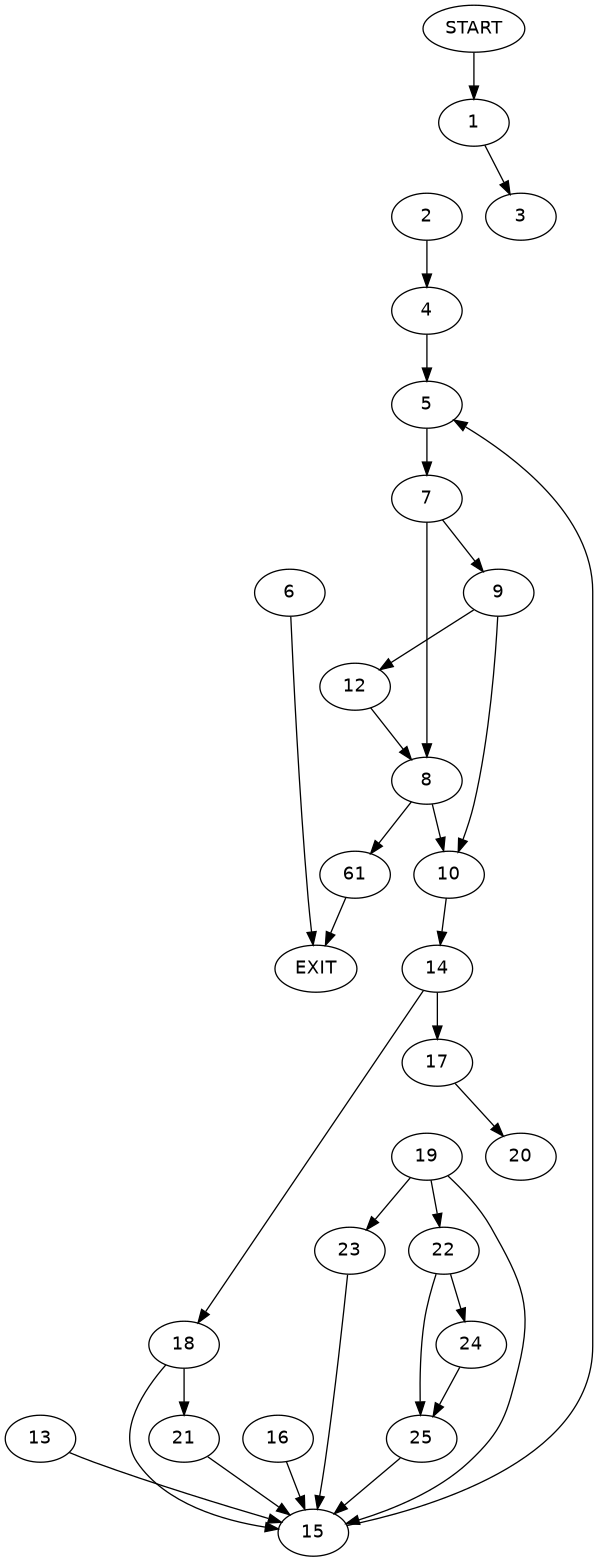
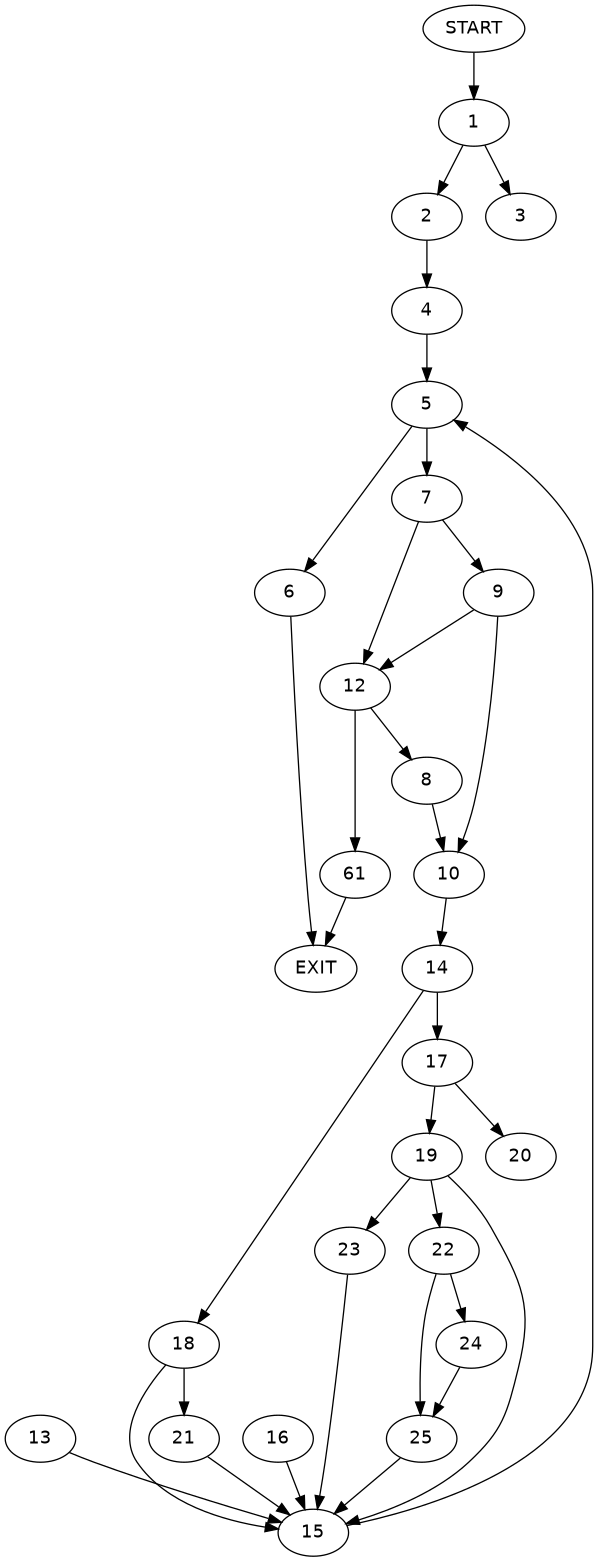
edge "1" -> "2": added
edge "5" -> "6": added
edge "7" -> "8": now "7" -> "12"
edge "8" -> "61": now "12" -> "61"
edge "17" -> "19": added
